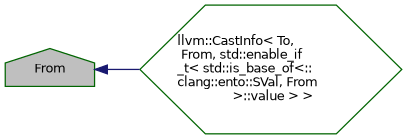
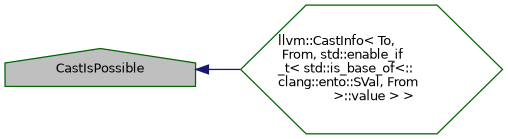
node "From": label "From" -> "CastIsPossible"
